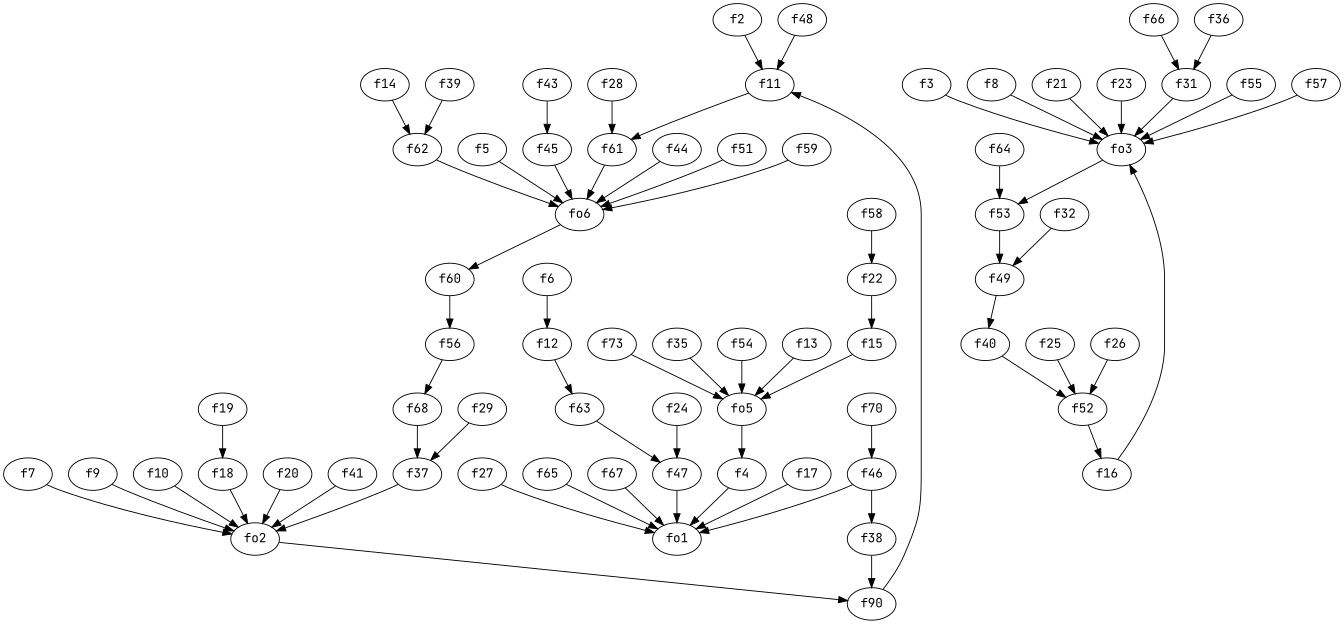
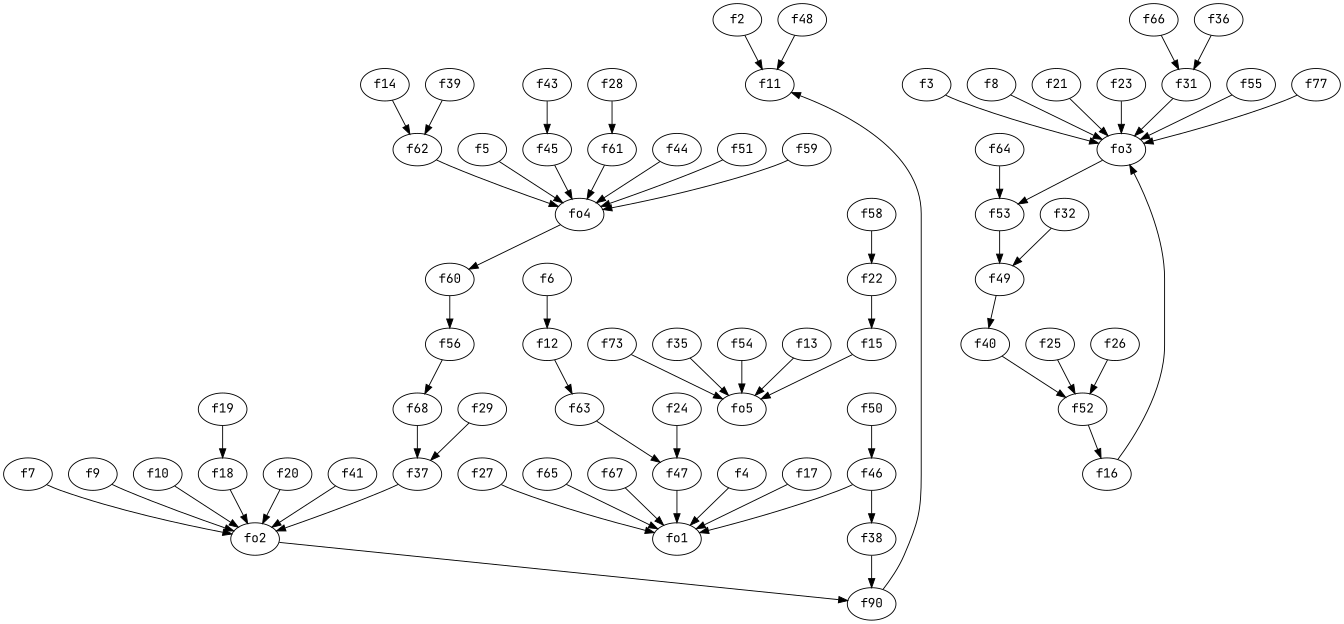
node "f57": label "f57" -> "f77"
edge "f11" -> "f61": removed
node "fo6": label "fo6" -> "fo4"
node "f70": label "f70" -> "f50"
edge "fo5" -> "f4": removed
